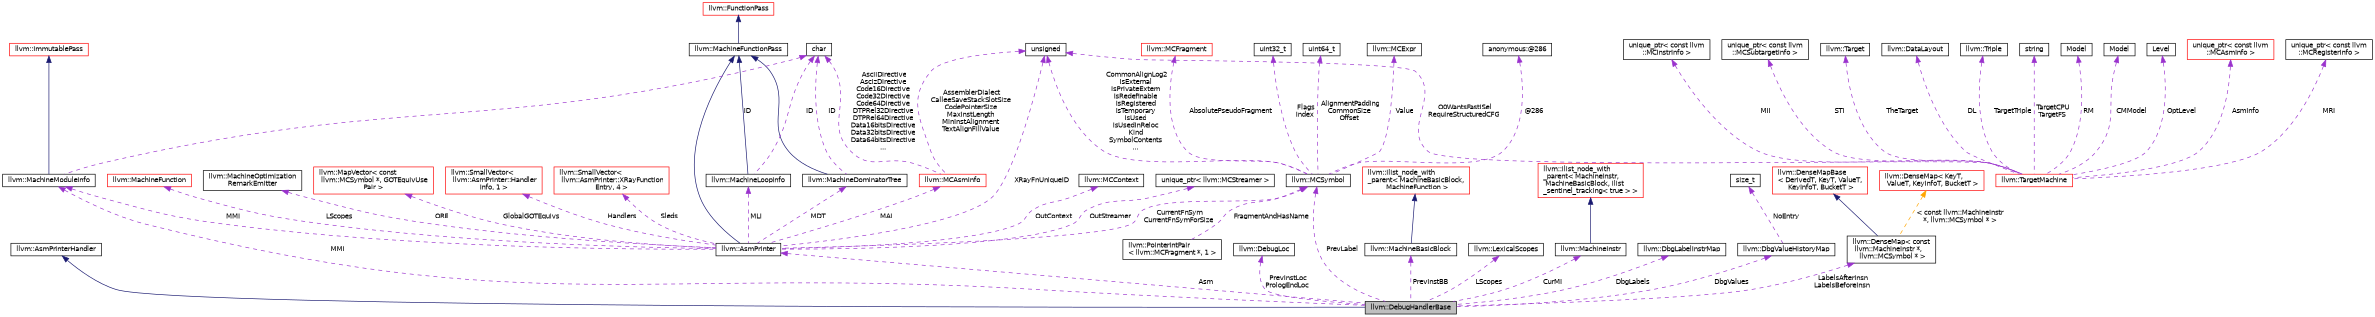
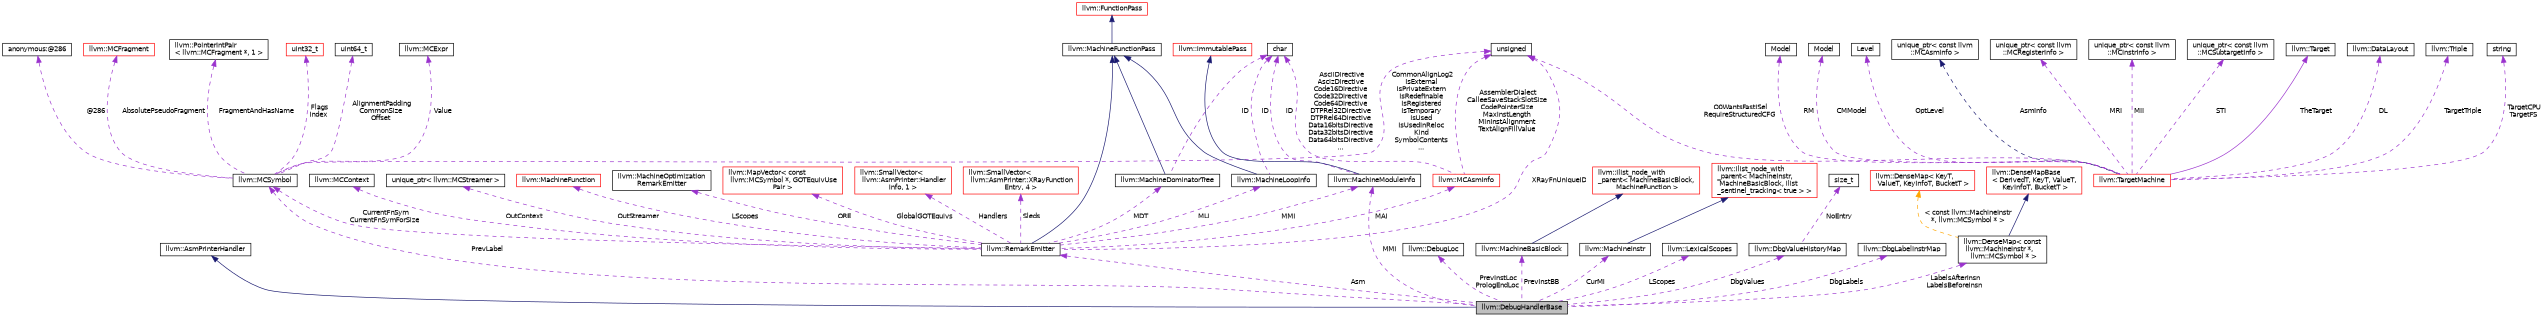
node "uint32_t": color black -> red
node "unique_ptr< const llvm ::MCAsmInfo >": color red -> black
edge "llvm::TargetMachine" -> "llvm::Target": style dashed -> solid
edge "llvm::TargetMachine" -> "unique_ptr< const llvm ::MCAsmInfo >": color darkorchid3 -> midnightblue
edge "llvm::PointerIntPair < llvm::MCFragment *, 1 >" -> "llvm::MCSymbol": reversed
node "llvm::AsmPrinter": label "llvm::AsmPrinter" -> "llvm::RemarkEmitter"
